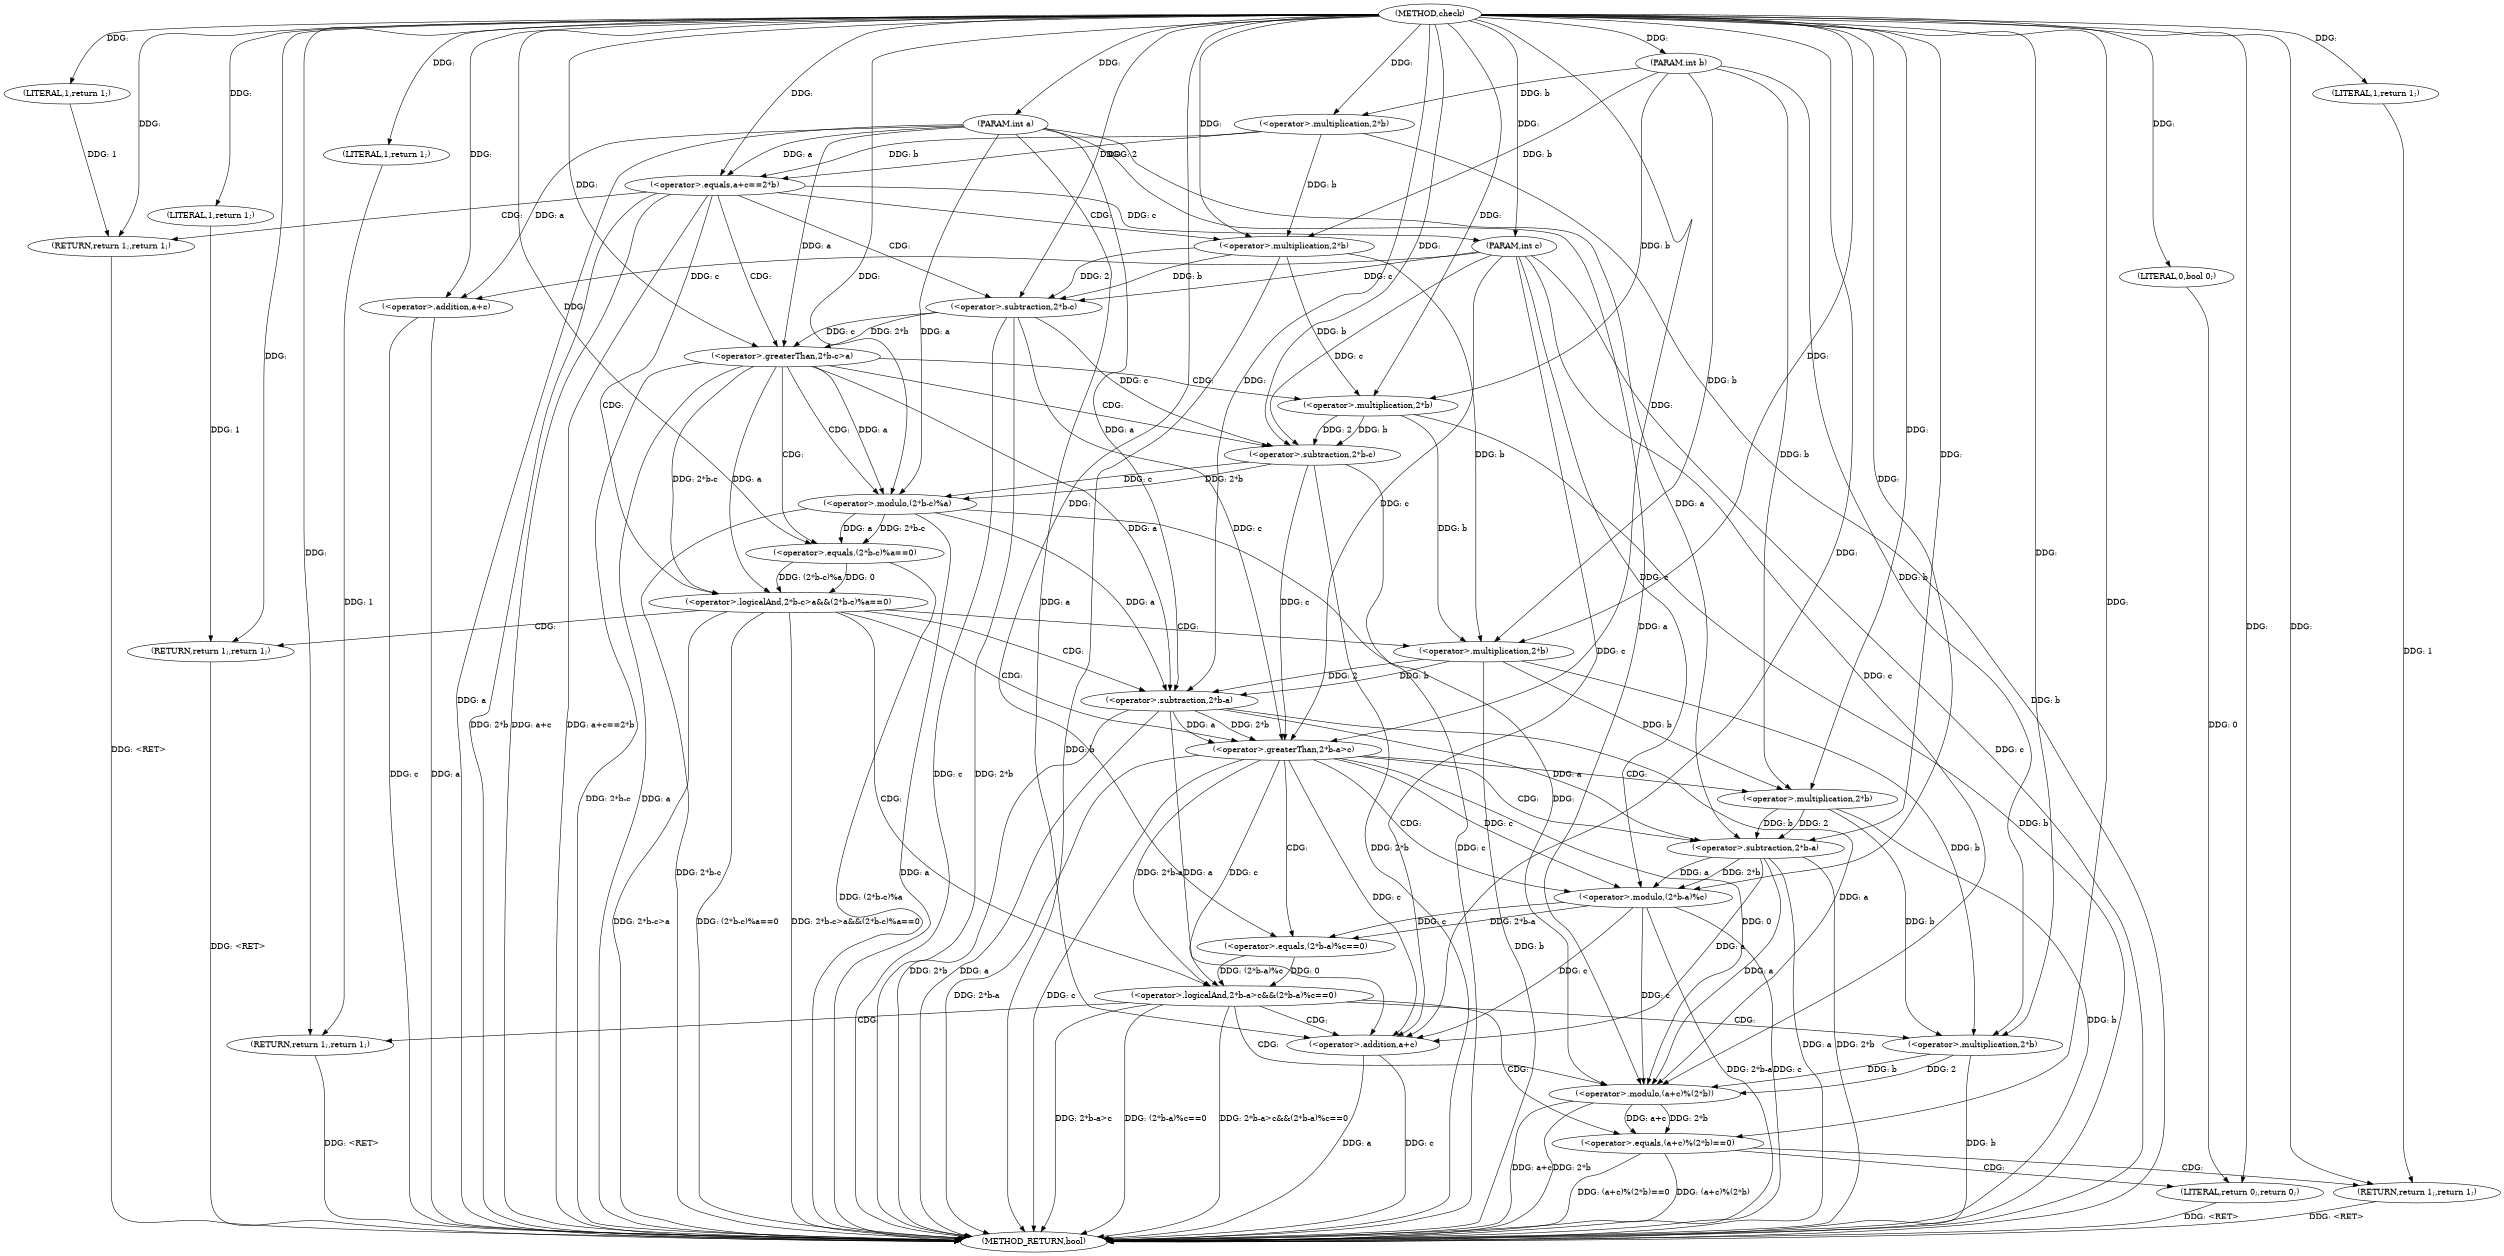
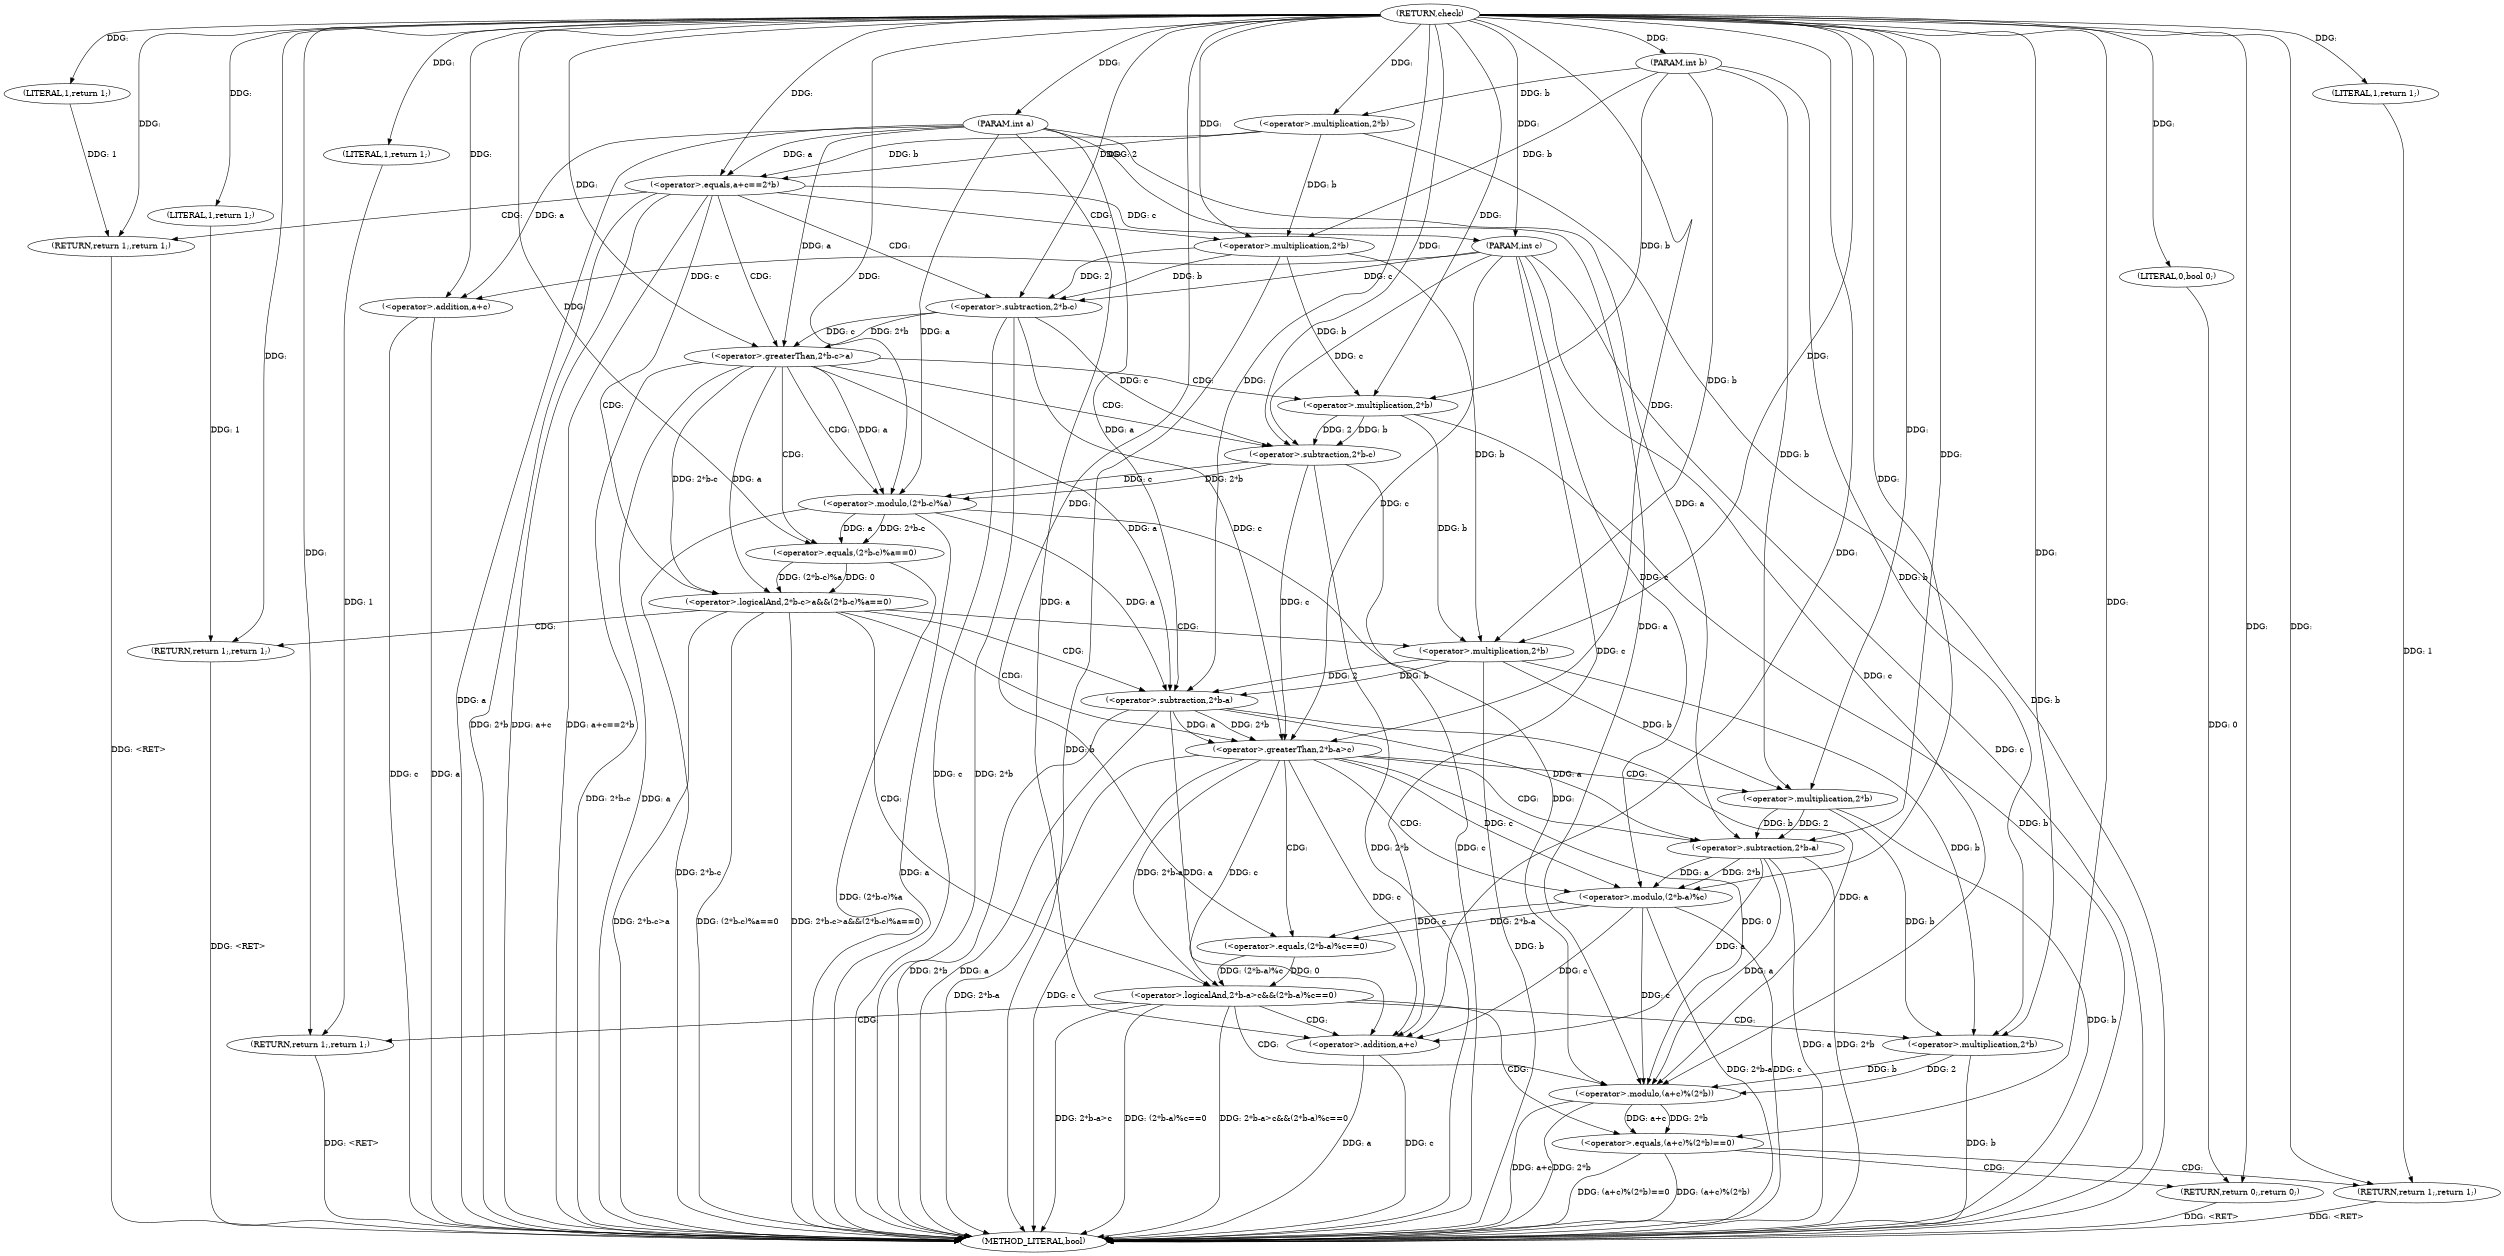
node "(METHOD,check)": label "(METHOD,check)" -> "(RETURN,check)"
node "(LITERAL,return 0;,return 0;)": label "(LITERAL,return 0;,return 0;)" -> "(RETURN,return 0;,return 0;)"
node "(METHOD_RETURN,bool)": label "(METHOD_RETURN,bool)" -> "(METHOD_LITERAL,bool)"
